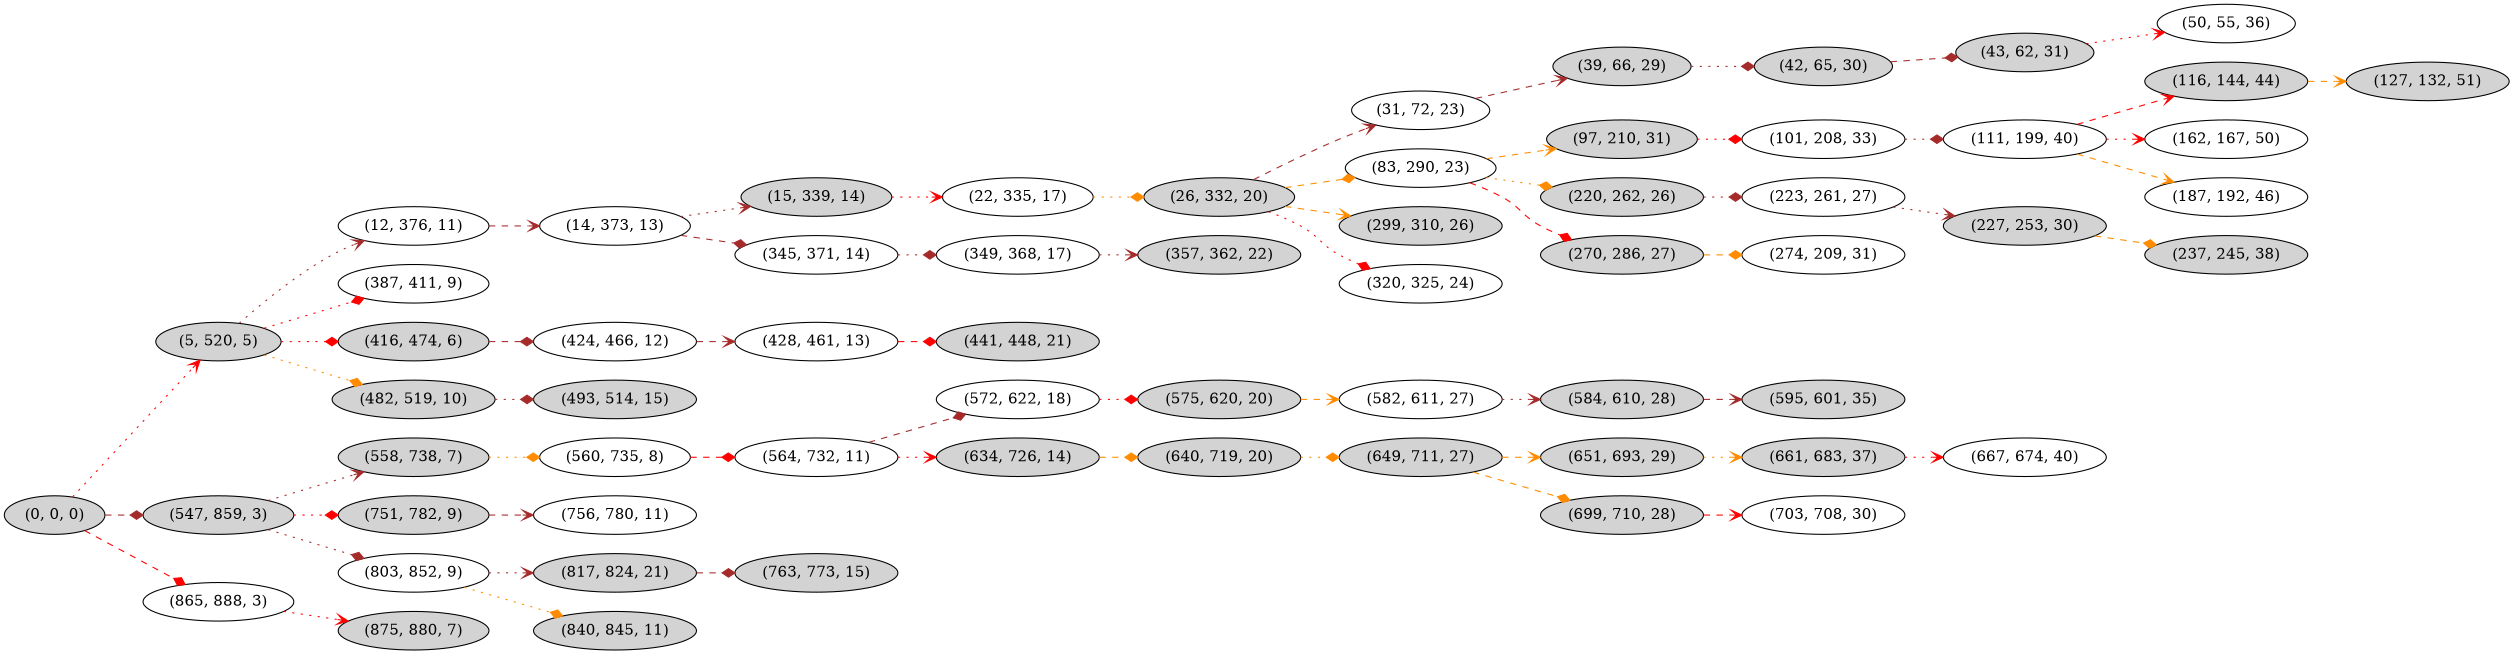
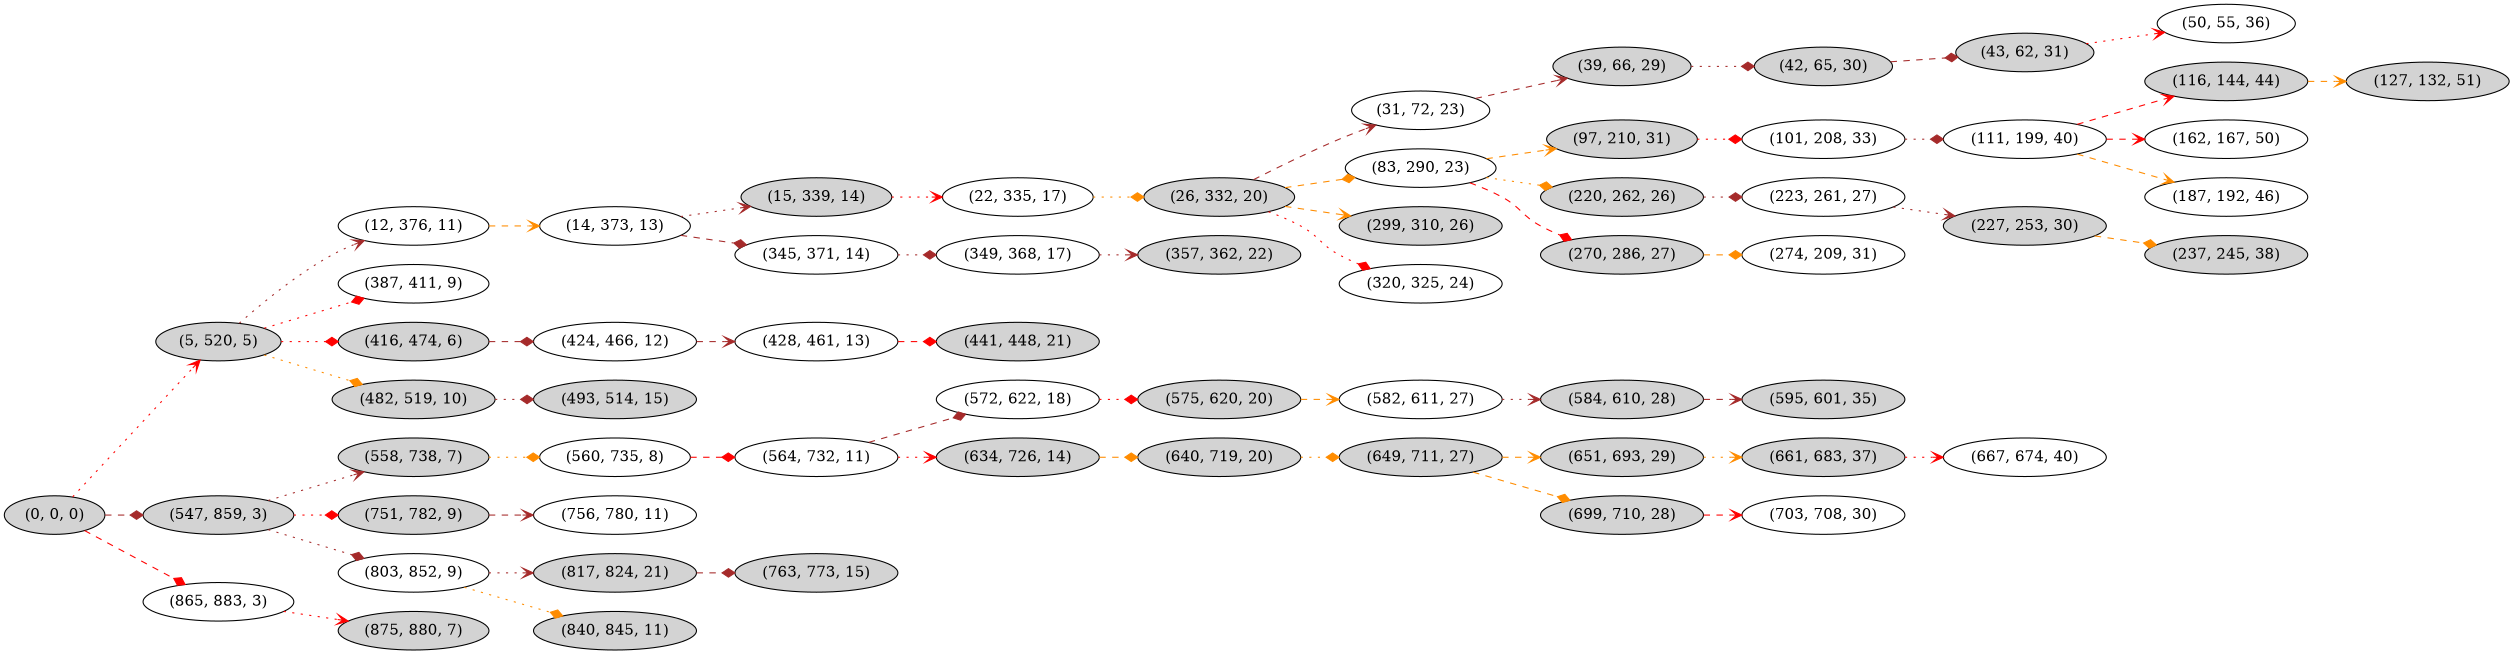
edge "(111, 199, 40)" -> "(162, 167, 50)": style dotted -> dashed
edge "(12, 376, 11)" -> "(14, 373, 13)": color brown -> darkorange
node "(865, 888, 3)": label "(865, 888, 3)" -> "(865, 883, 3)"
